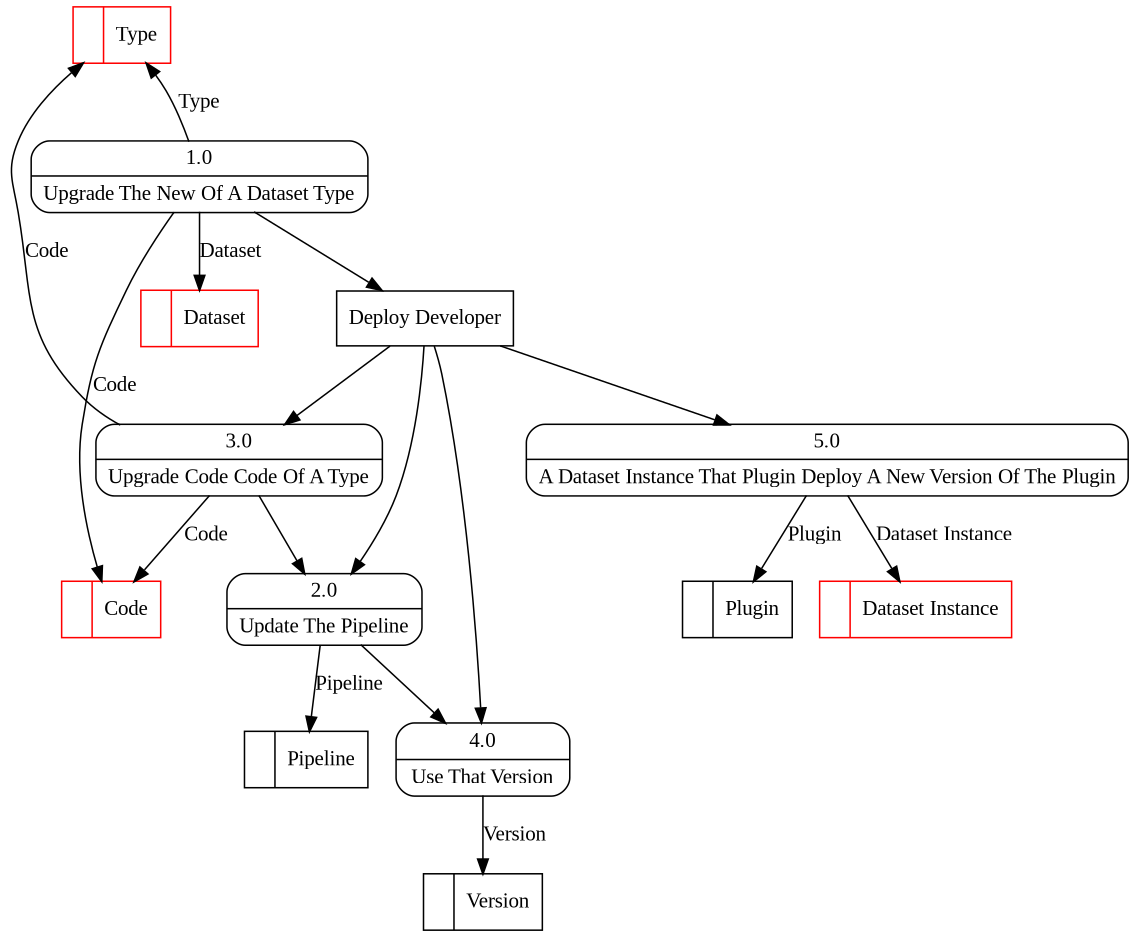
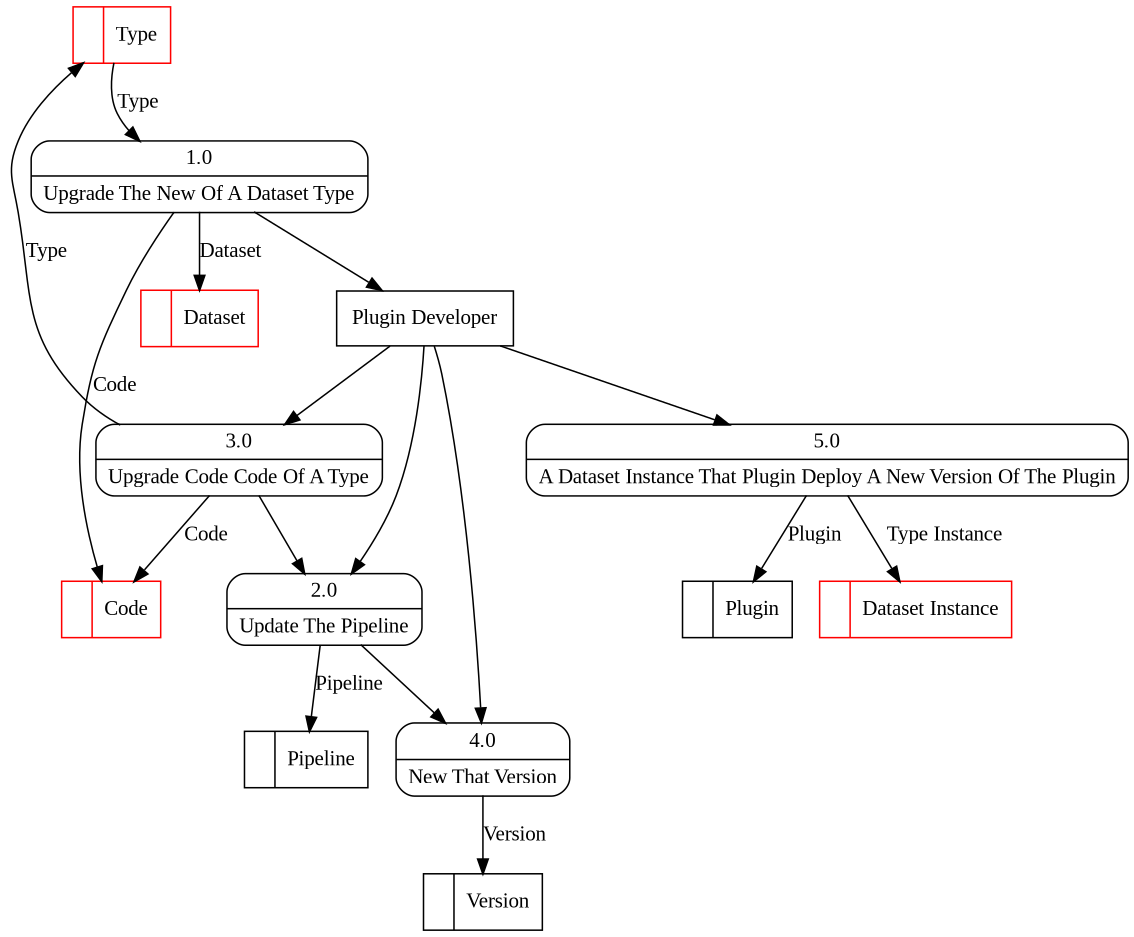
edge "1.0" -> "Type": reversed
edge "3.0" -> "Type": label "Code" -> "Type"
node "Deploy Developer": label "Deploy Developer" -> "Plugin Developer"
edge "5.0" -> "Dataset Instance": label "Dataset Instance" -> "Type Instance"
node "4.0": text "Use That Version" -> "New That Version"
